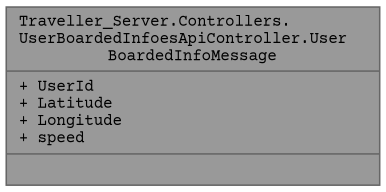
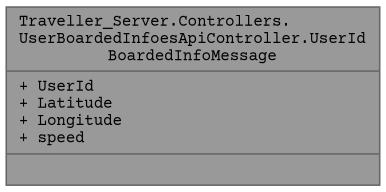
node "Traveller_Server.Controllers.": text "UserBoardedInfoesApiController.User" -> "UserBoardedInfoesApiController.UserId"
